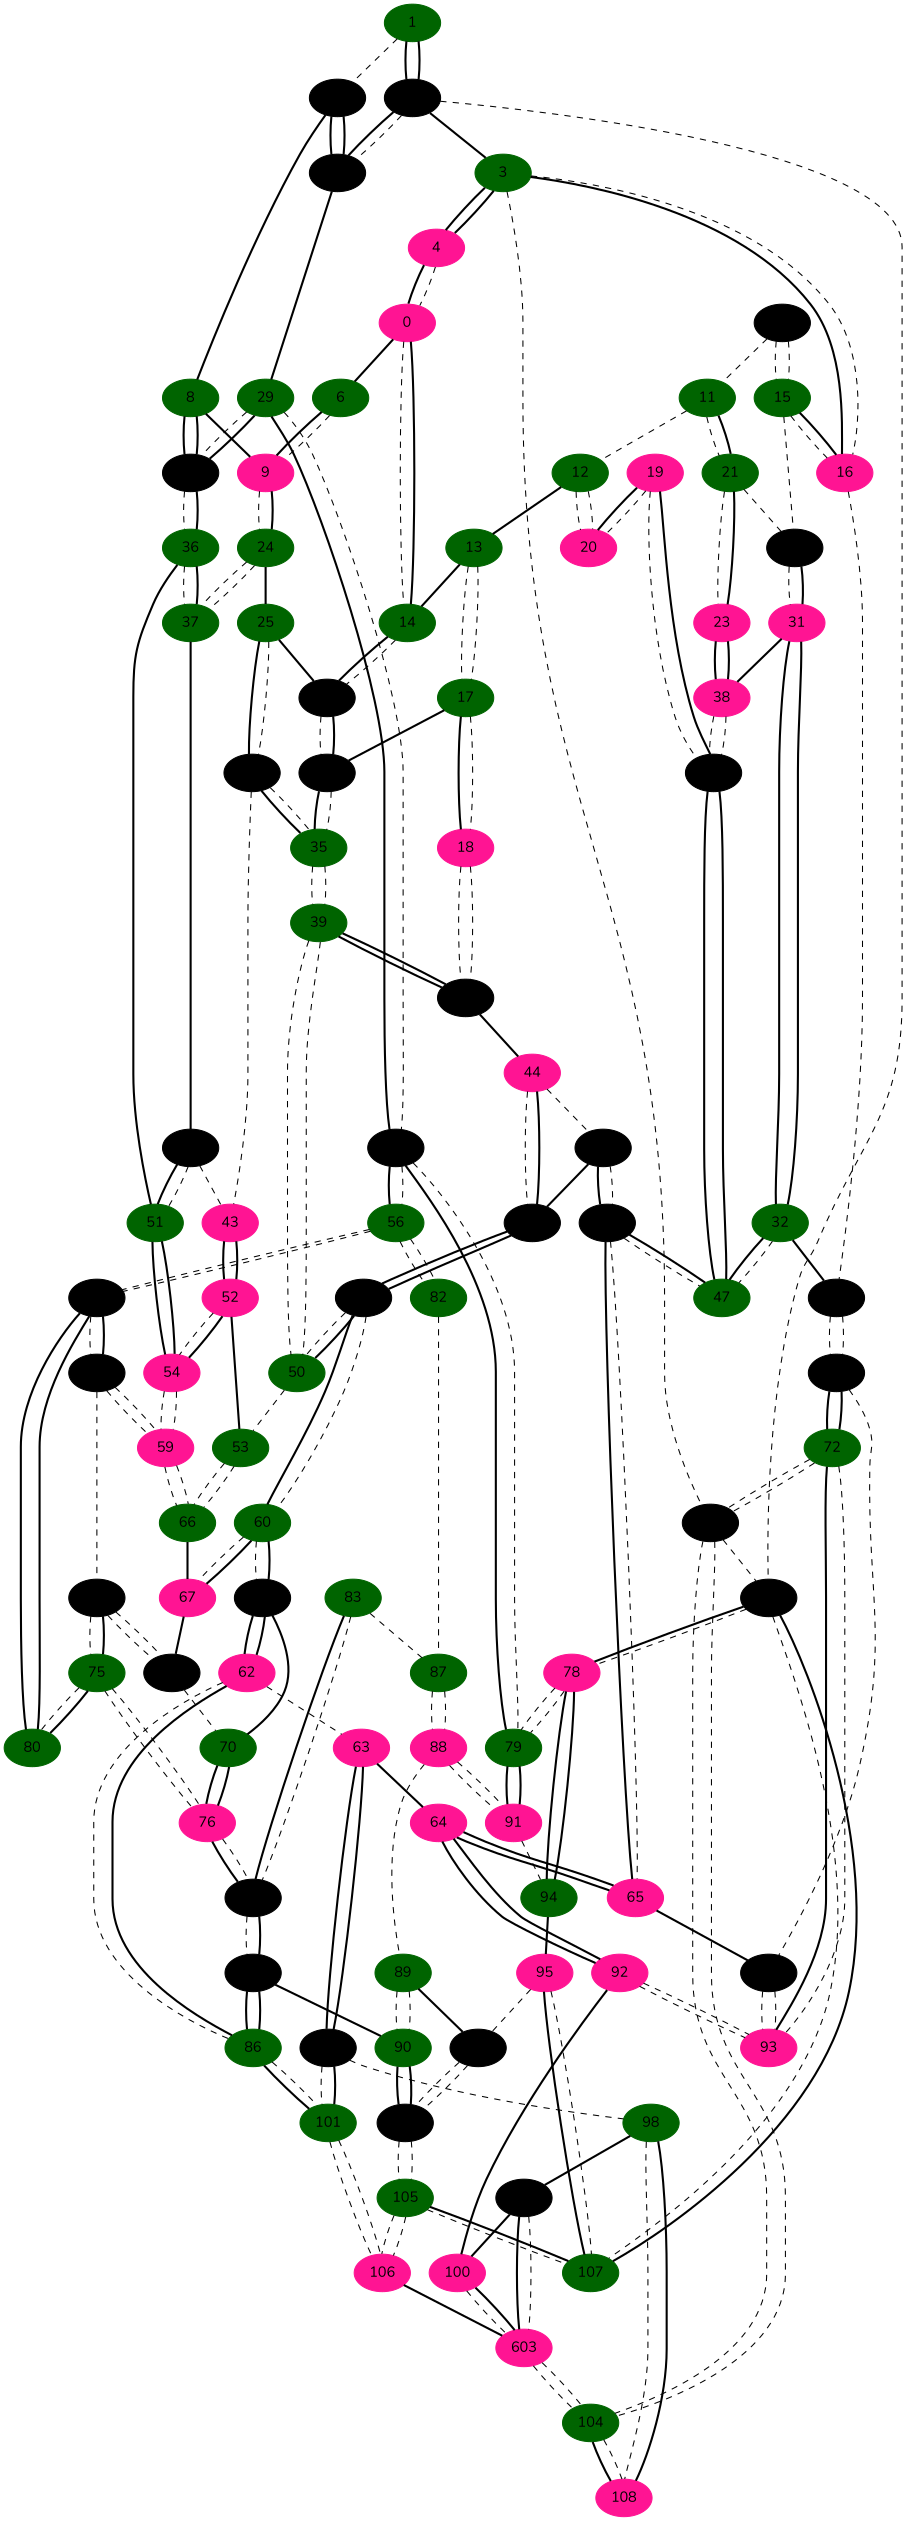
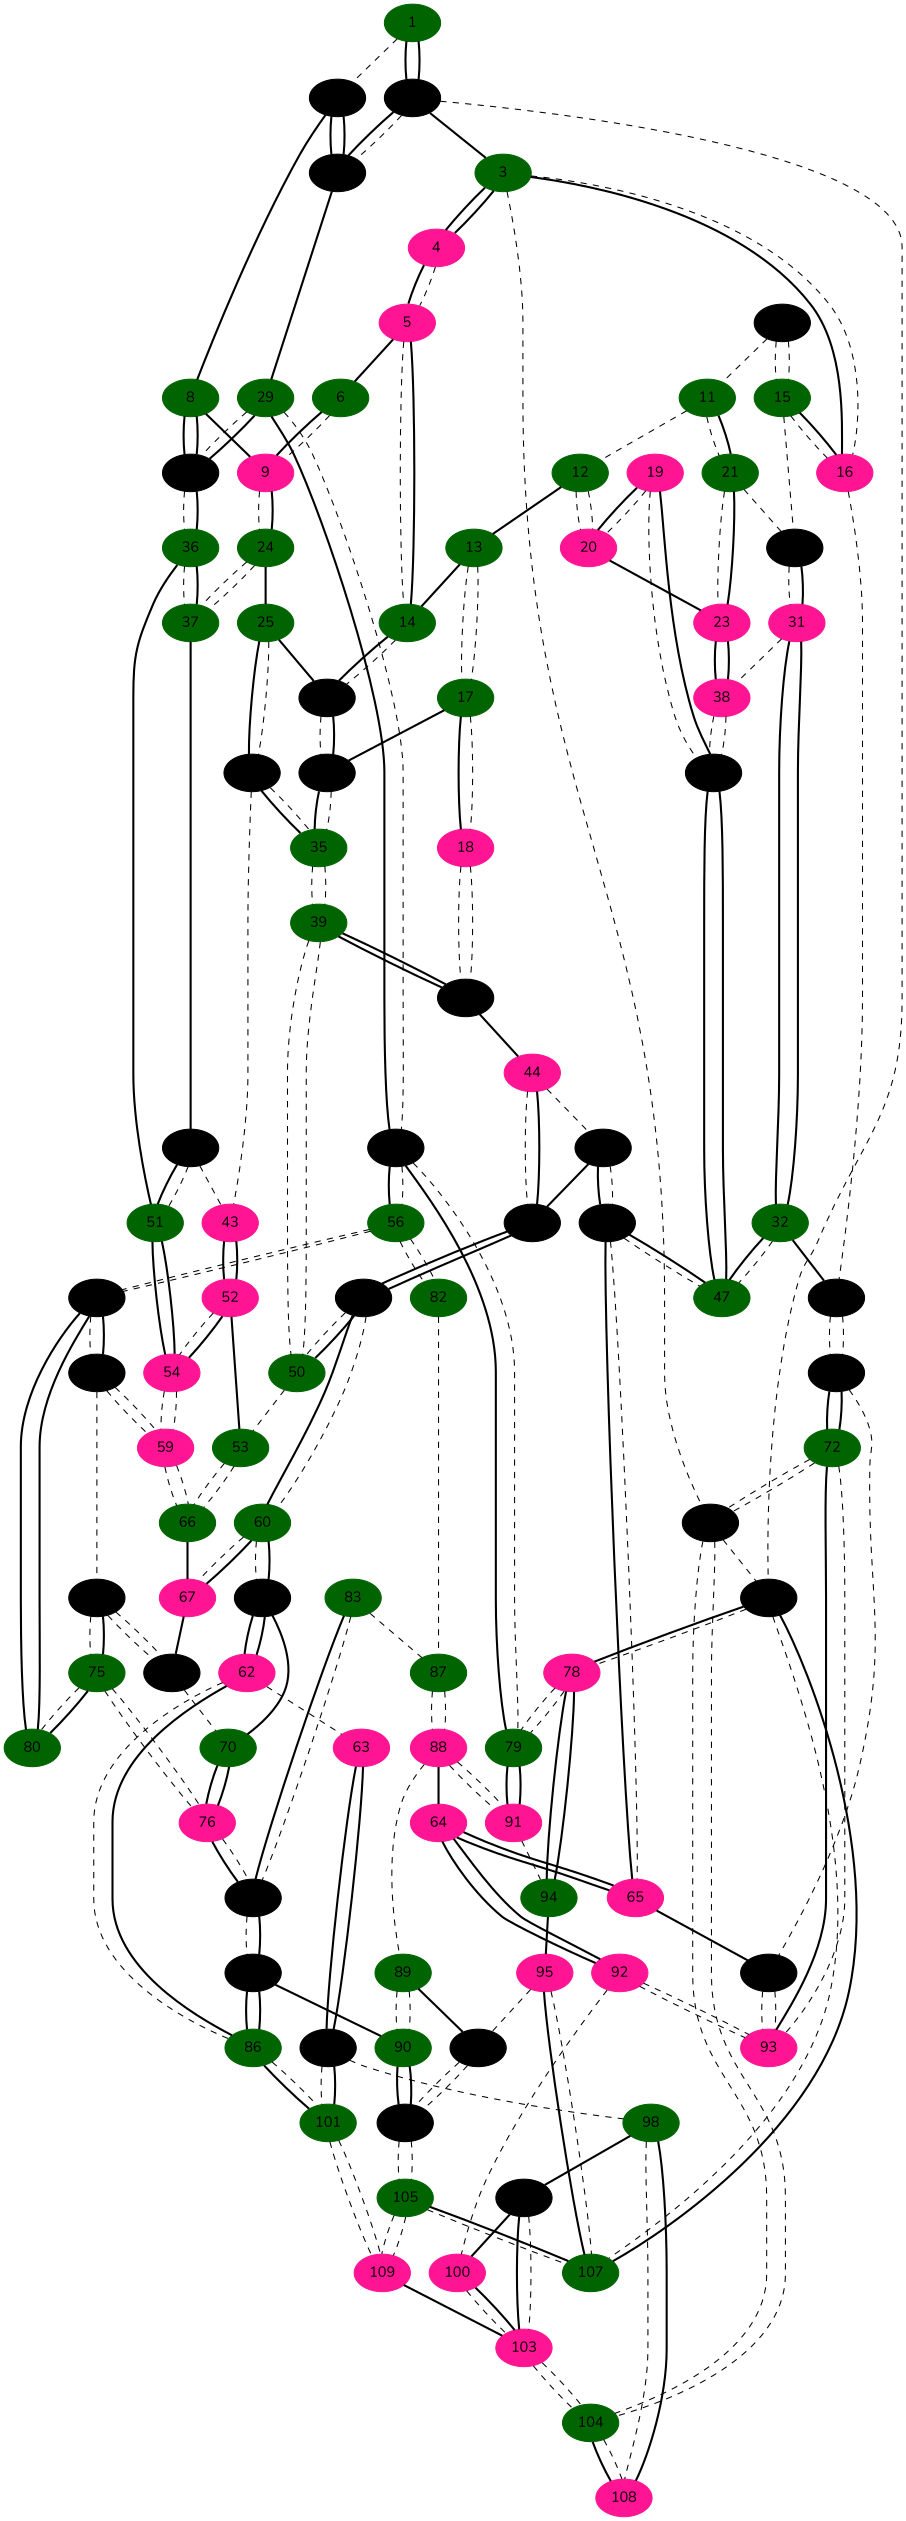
node "0": label "0" -> "5"
edge "20" -- "23": added
edge "31" -- "38": style bold -> dashed
edge "63" -- "64": now "88" -- "64"
edge "92" -- "100": style bold -> dashed
node "106": label "106" -> "109"
node "603": label "603" -> "103"
